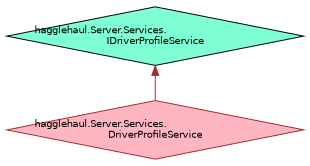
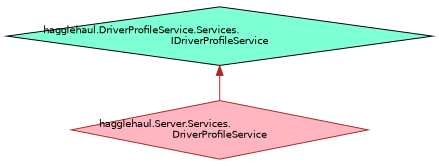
node "hagglehaul.Server.Services. IDriverProfileService": label "hagglehaul.Server.Services. IDriverProfileService" -> "hagglehaul.DriverProfileService.Services. IDriverProfileService"
